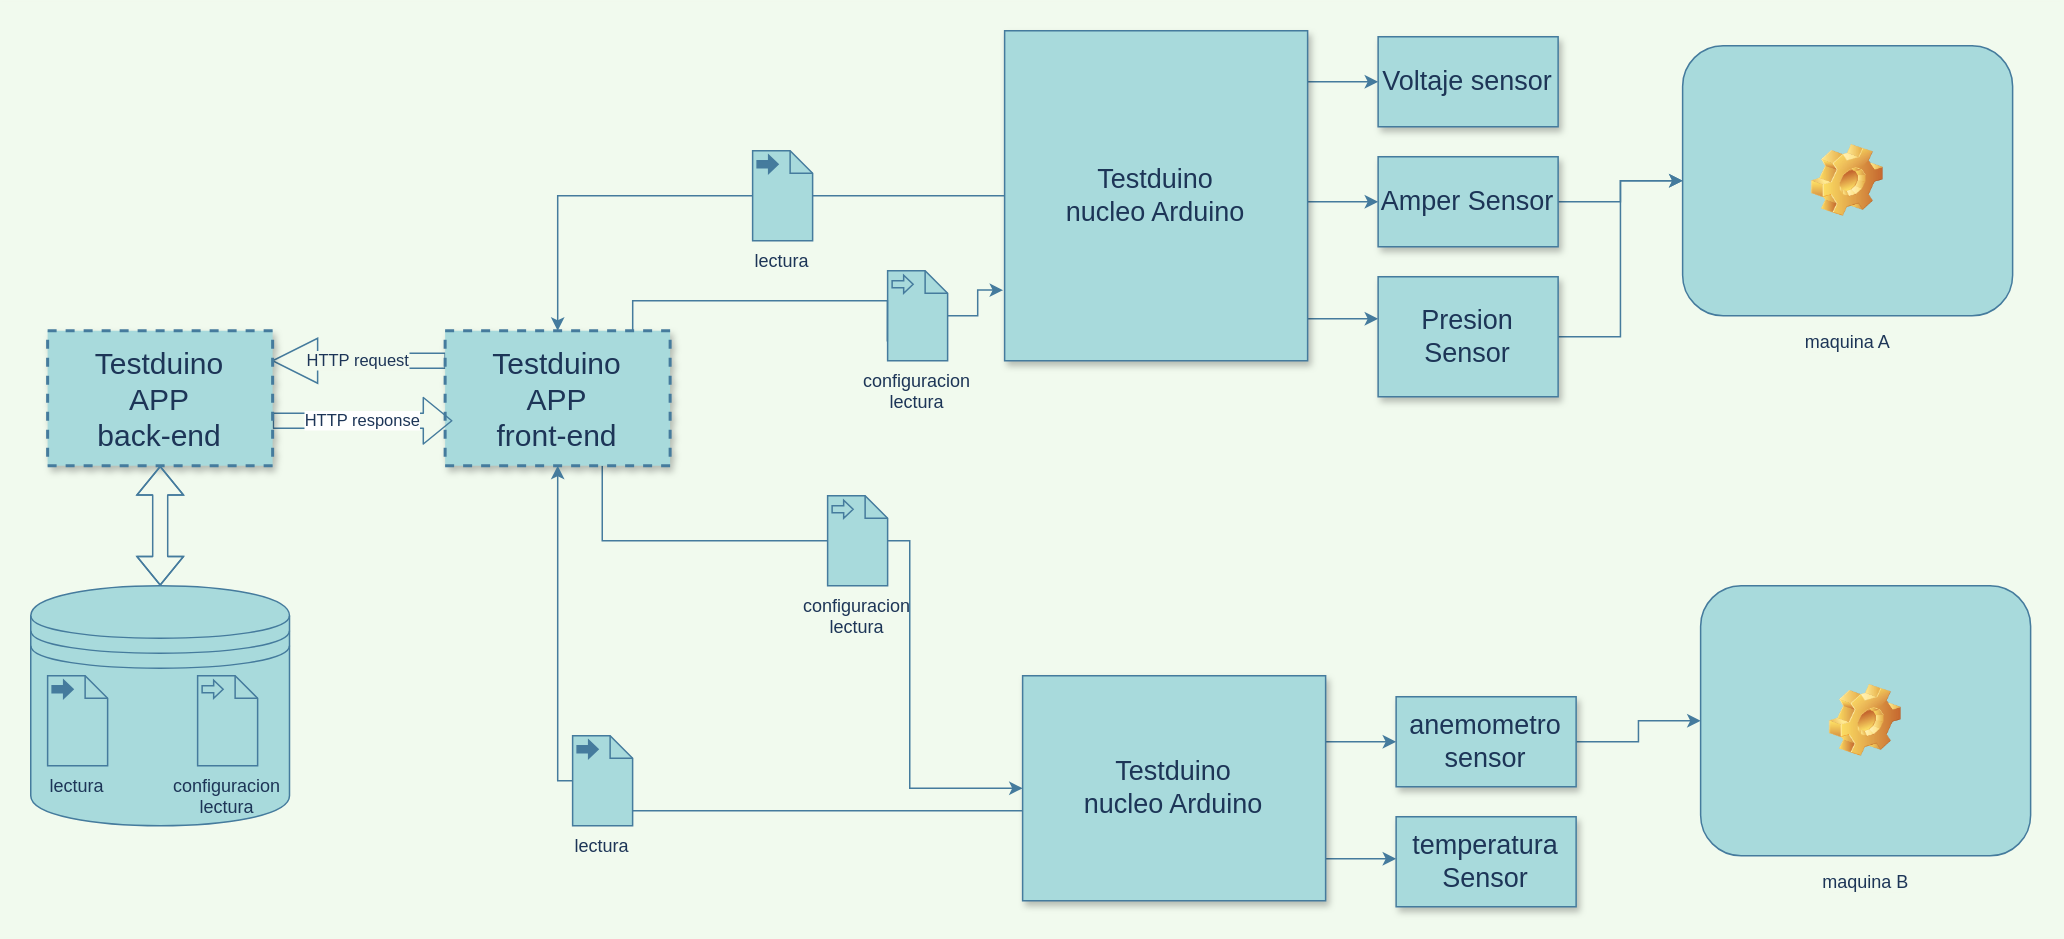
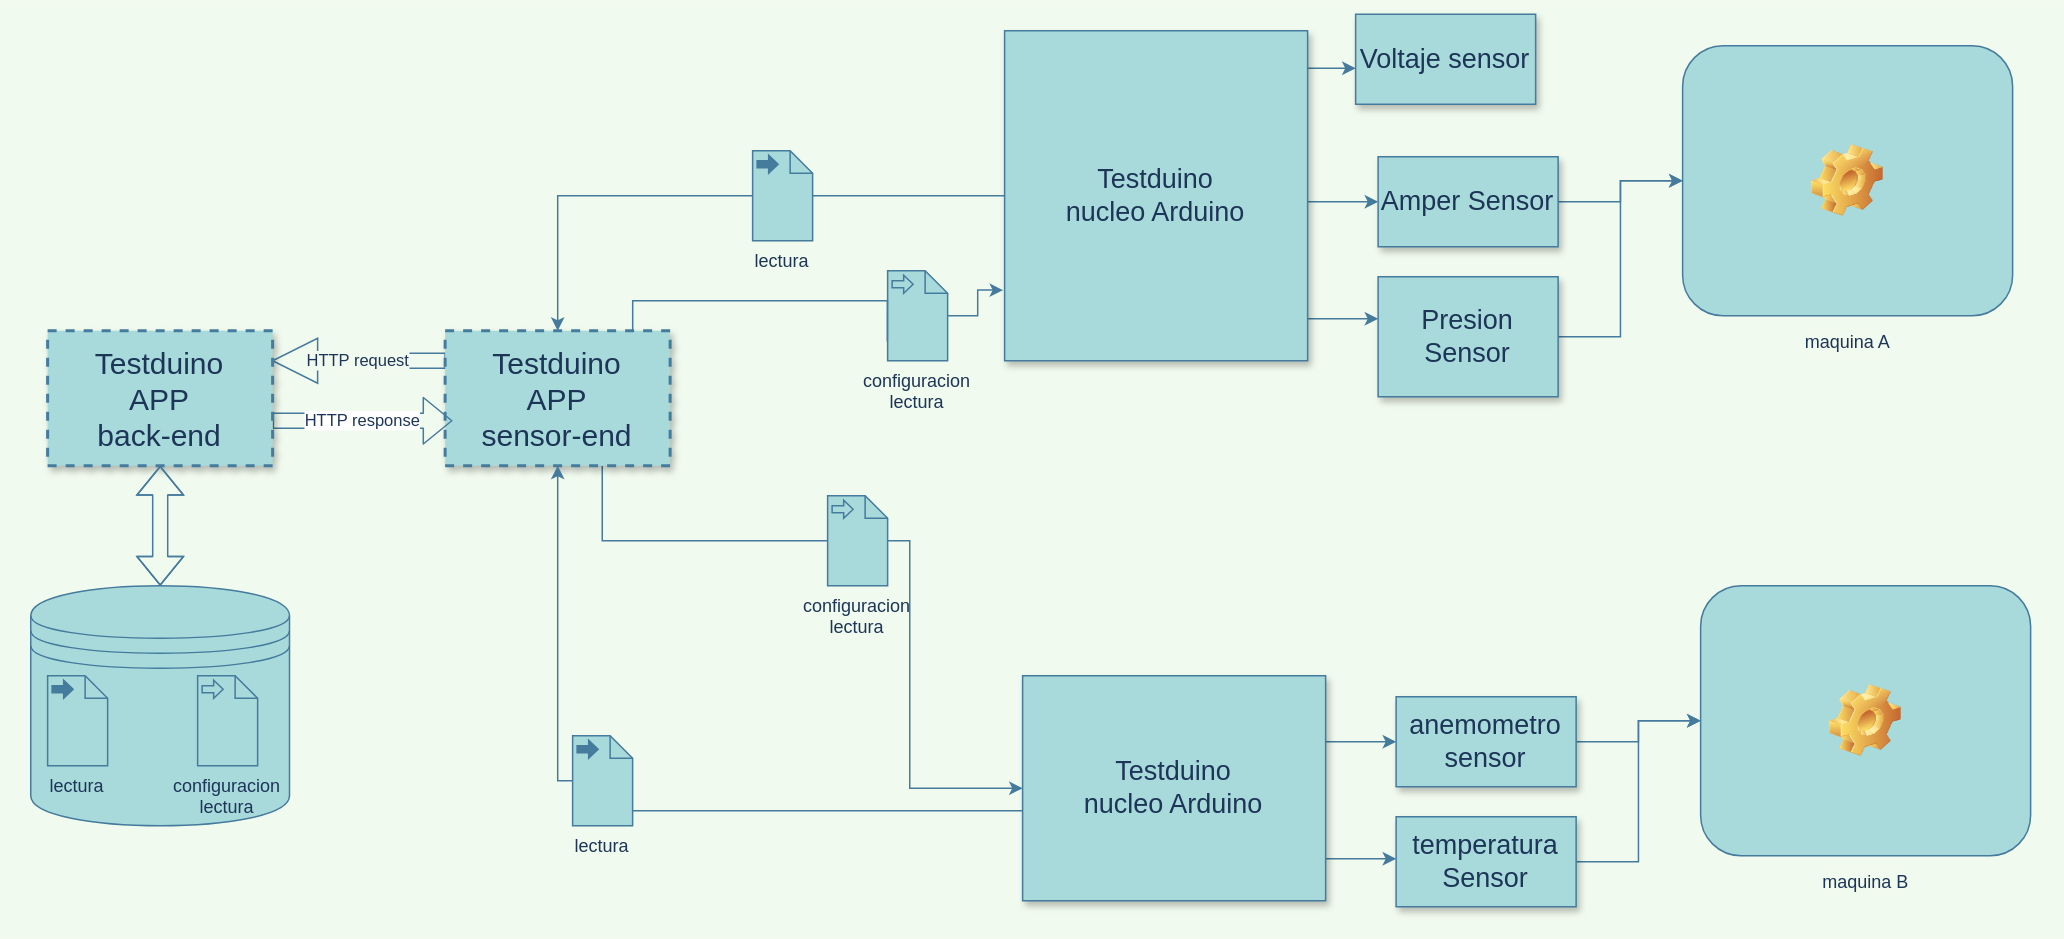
node "Voltaje sensor": moved (1468, 82) -> (1446, 59)
node "Testduino APP front-end": label "Testduino APP front-end" -> "Testduino APP sensor-end"
edge "temperatura Sensor" -> "maquina B": added
